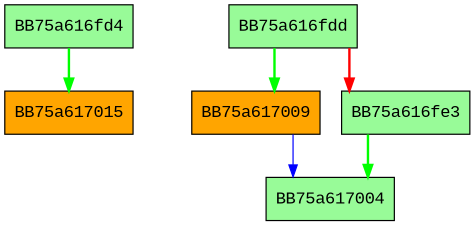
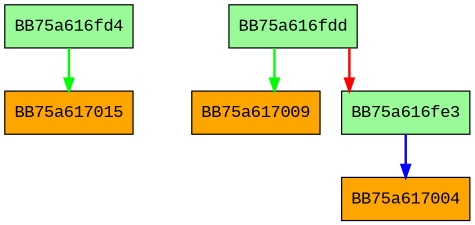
edge "BB75a617009" -> "BB75a617004": removed
edge "BB75a616fe3" -> "BB75a617004": color green -> blue
node "BB75a617004": fillcolor palegreen -> orange
